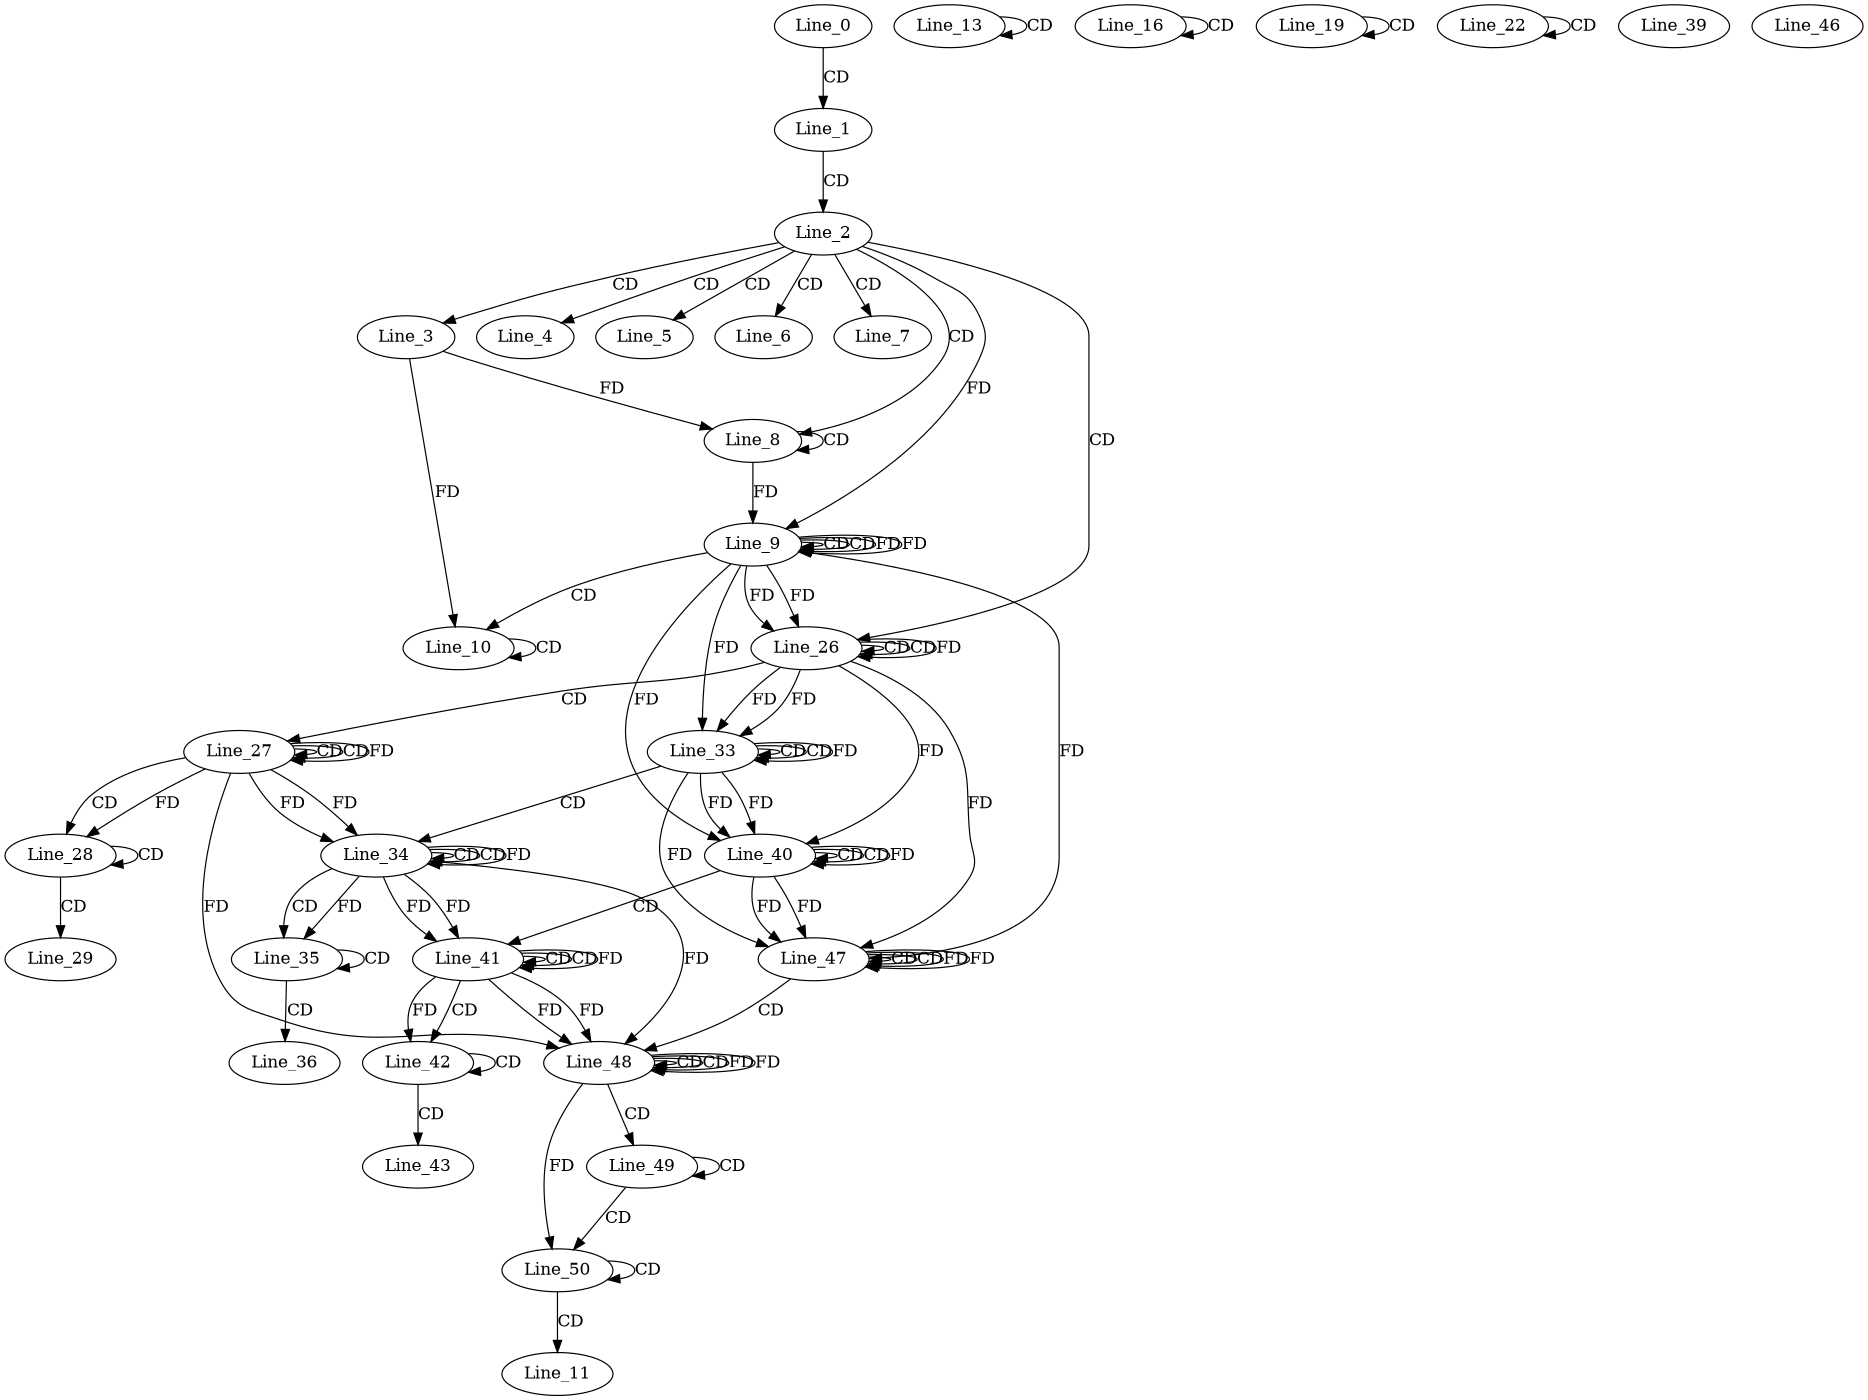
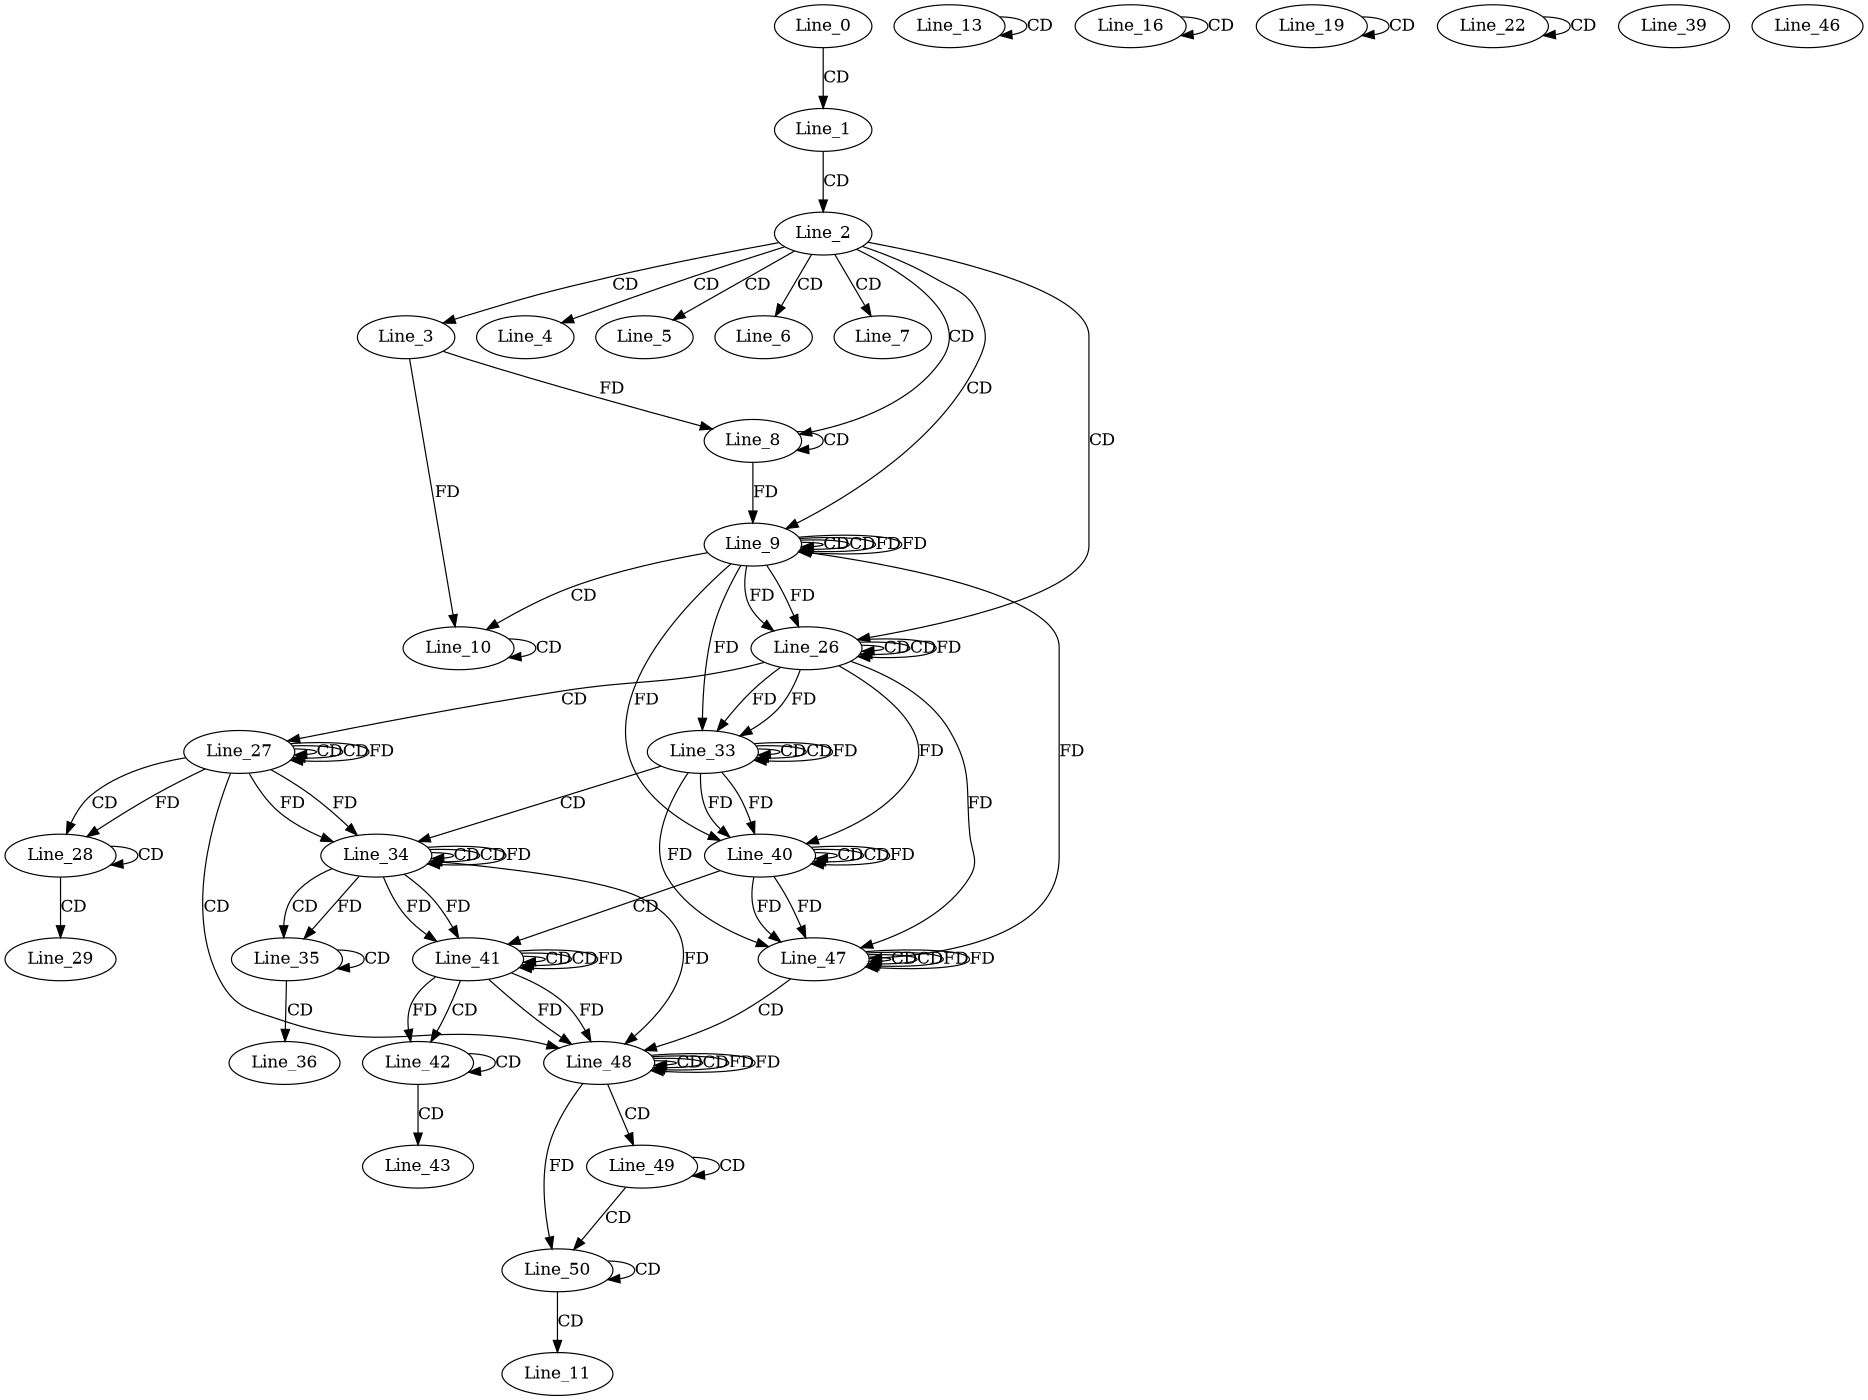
edge "Line_2" -> "Line_9": label "FD" -> "CD"
edge "Line_27" -> "Line_48": label "FD" -> "CD"
